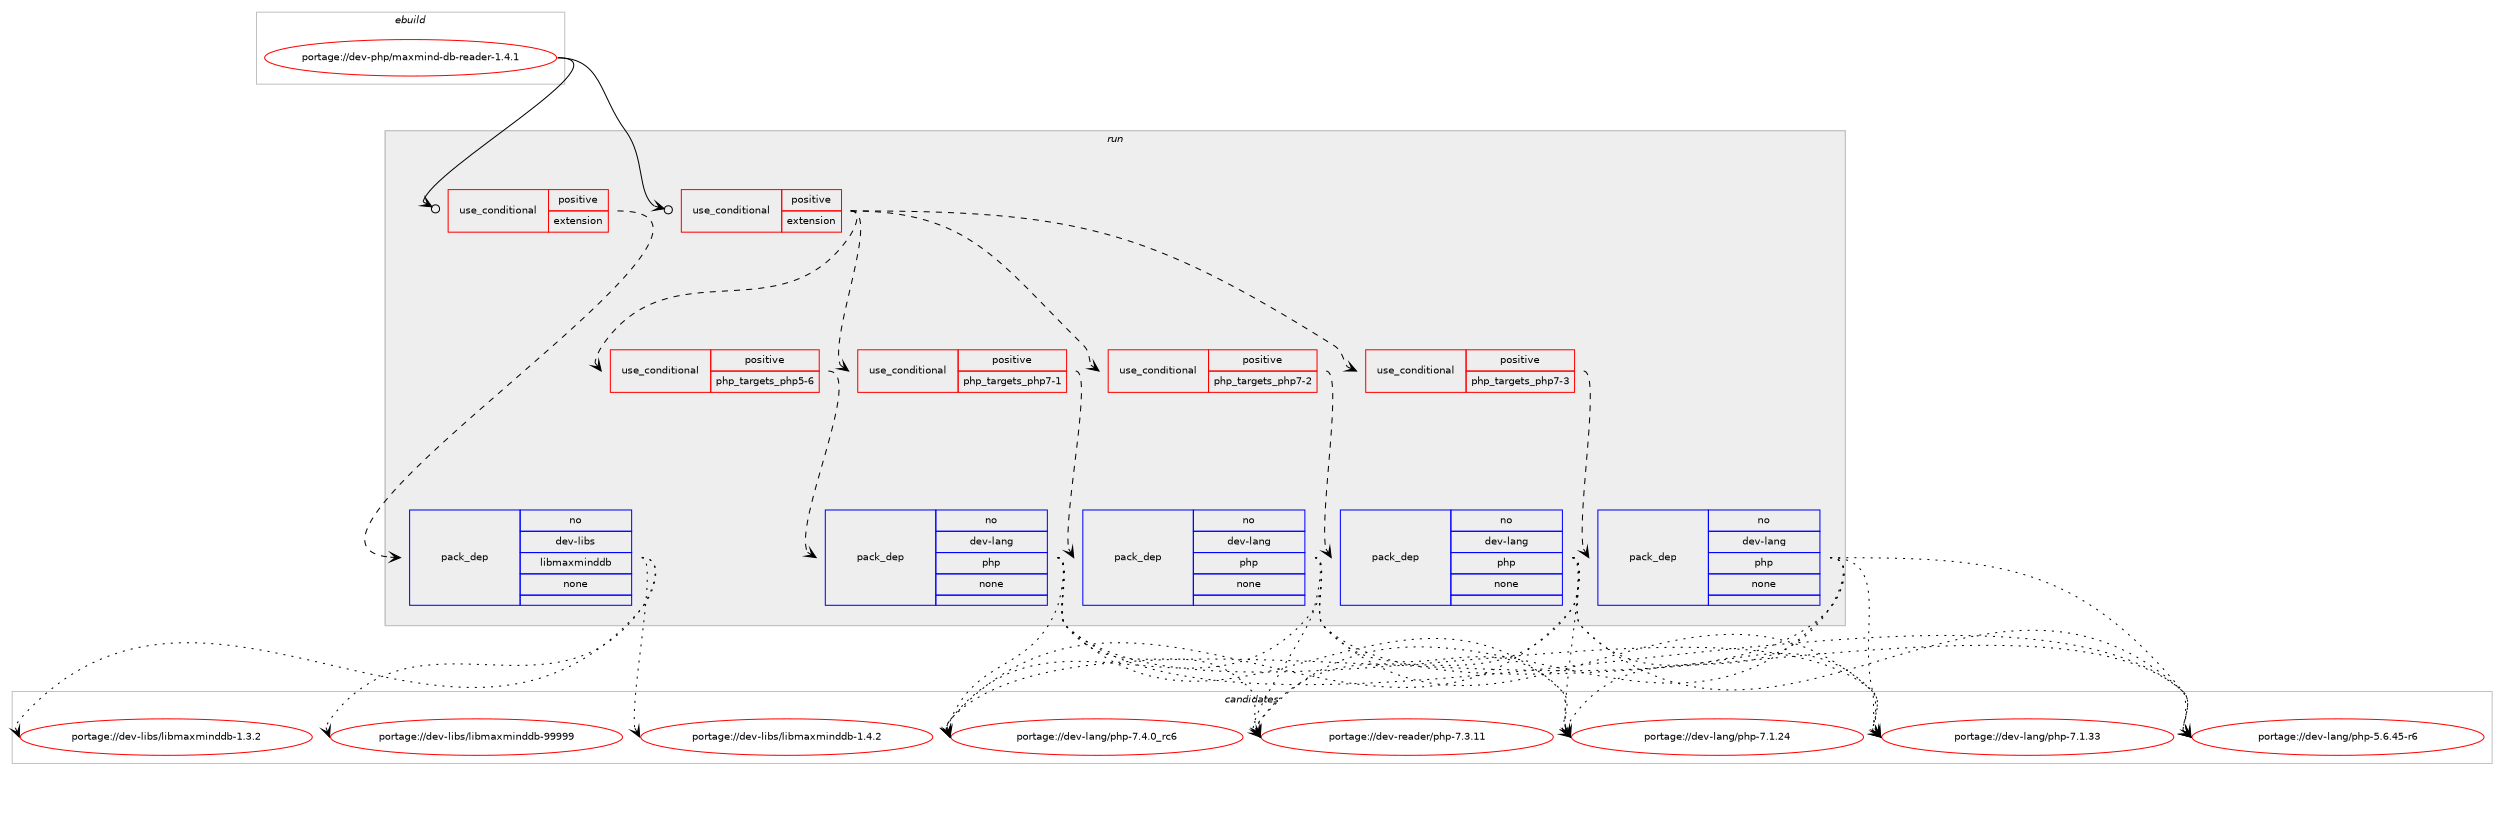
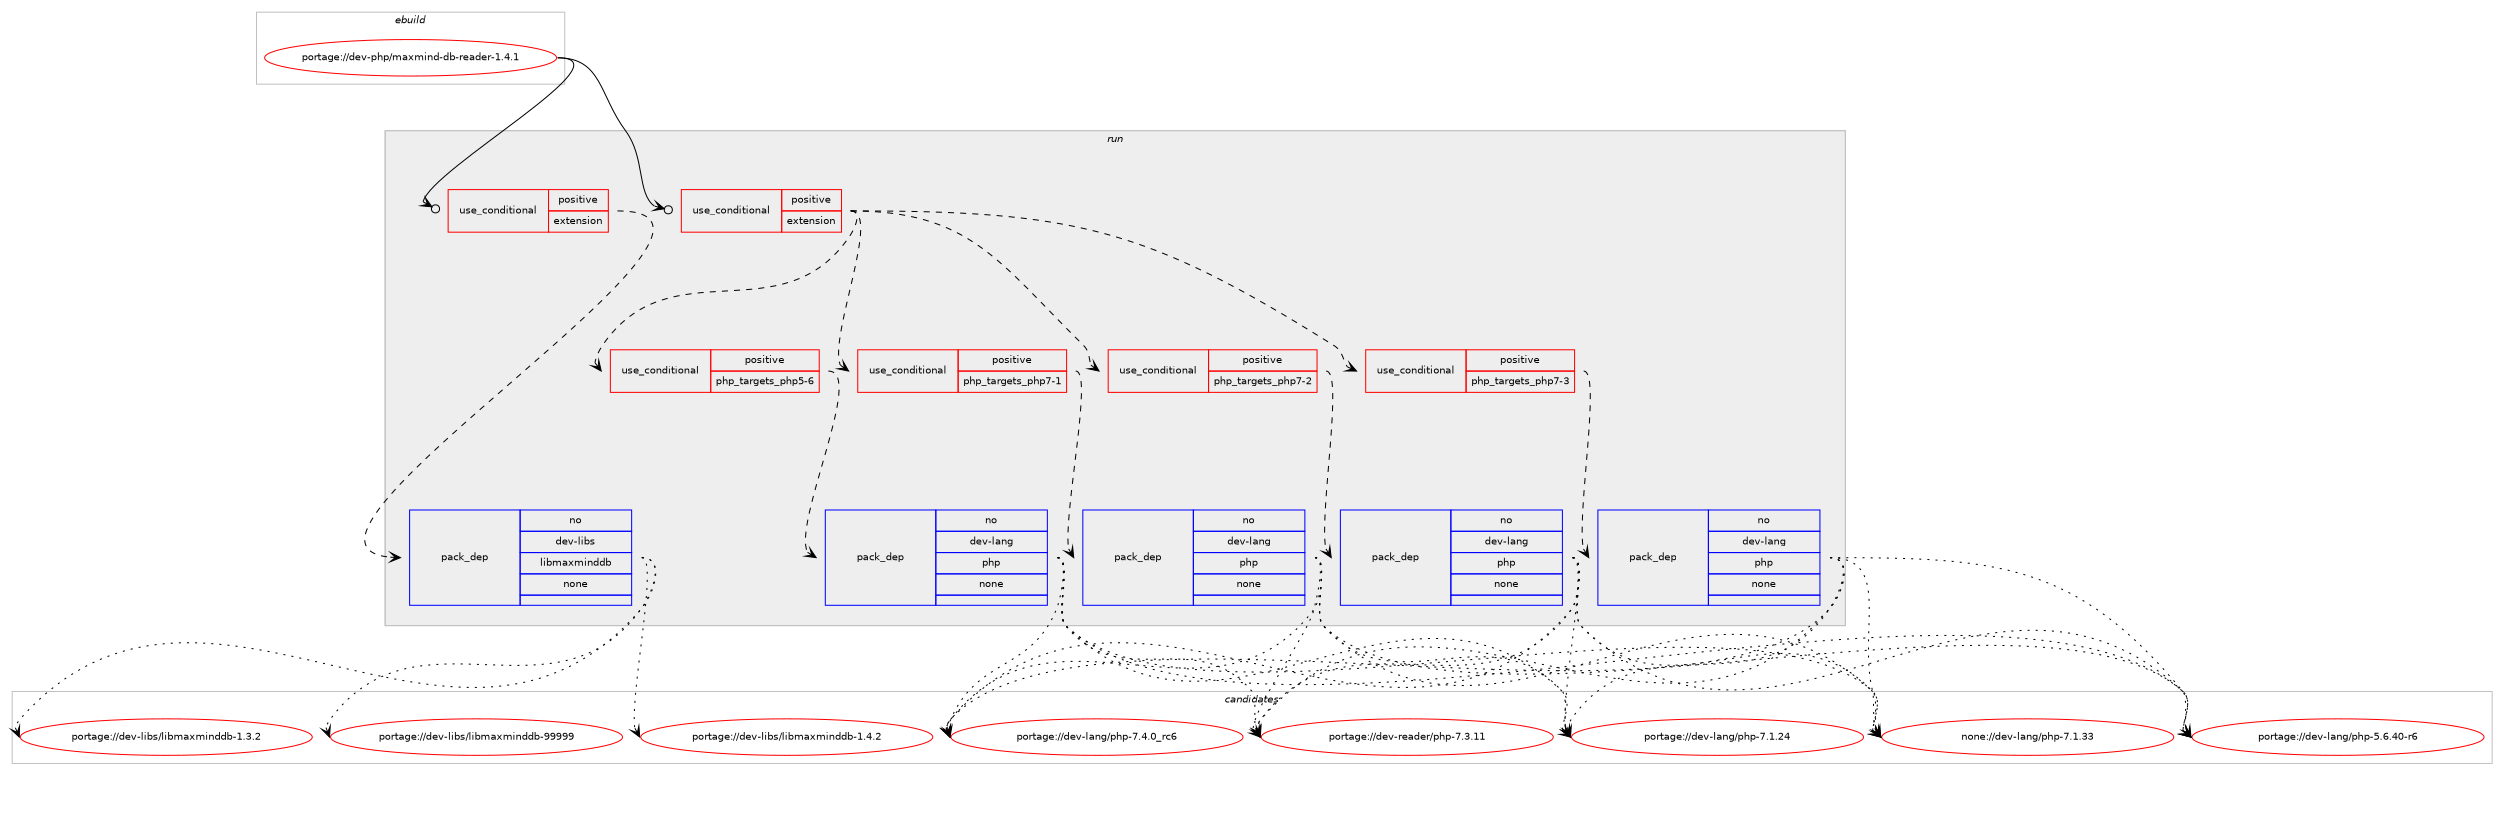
node "portage://dev-lang/php-7.1.33": label "portage://dev-lang/php-7.1.33" -> "none://dev-lang/php-7.1.33"
node "portage://dev-lang/php-5.6.45-r6": label "portage://dev-lang/php-5.6.45-r6" -> "portage://dev-lang/php-5.6.40-r6"
